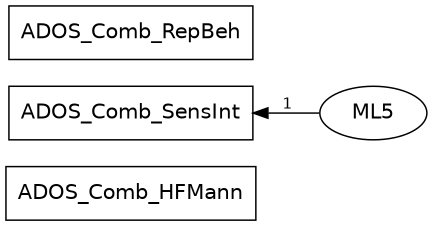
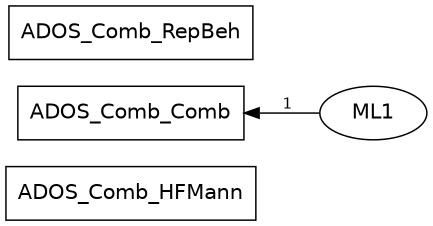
node "ADOS_Comb_SensInt": label "ADOS_Comb_SensInt" -> "ADOS_Comb_Comb"
node "ML5": label "ML5" -> "ML1"
